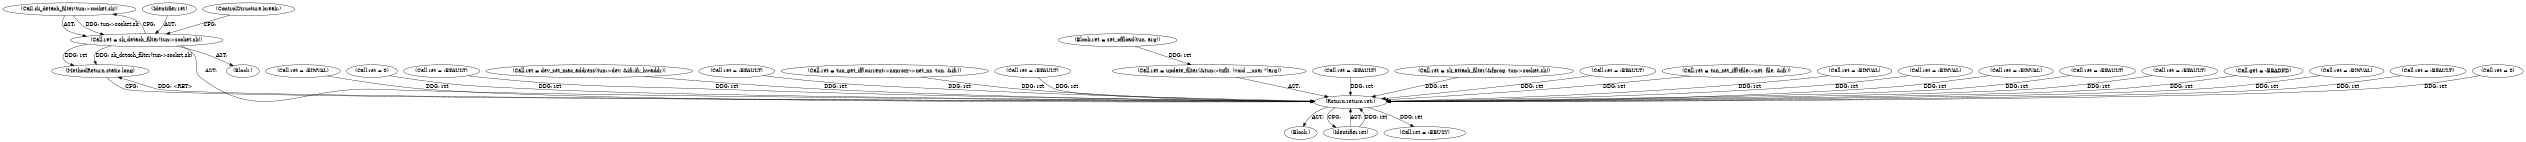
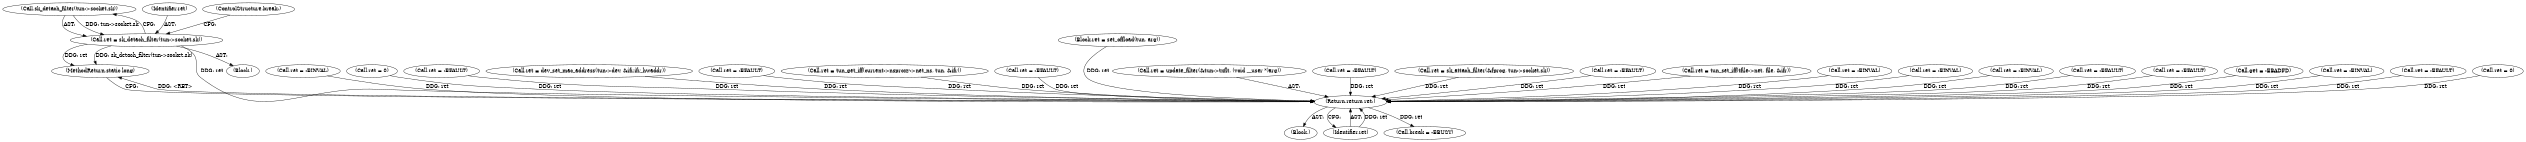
edge "(Block,ret = set_offload(tun, arg))" -> "(Call,ret = update_filter(&tun->txflt, (void __user *)arg))": now "(Block,ret = set_offload(tun, arg))" -> "(Return,return ret;)"
edge "(Call,ret = sk_detach_filter(tun->socket.sk))" -> "(Return,return ret;)": label "AST: " -> "DDG: ret"
node "(Call,ret = -EBUSY)": label "(Call,ret = -EBUSY)" -> "(Call,break = -EBUSY)"
